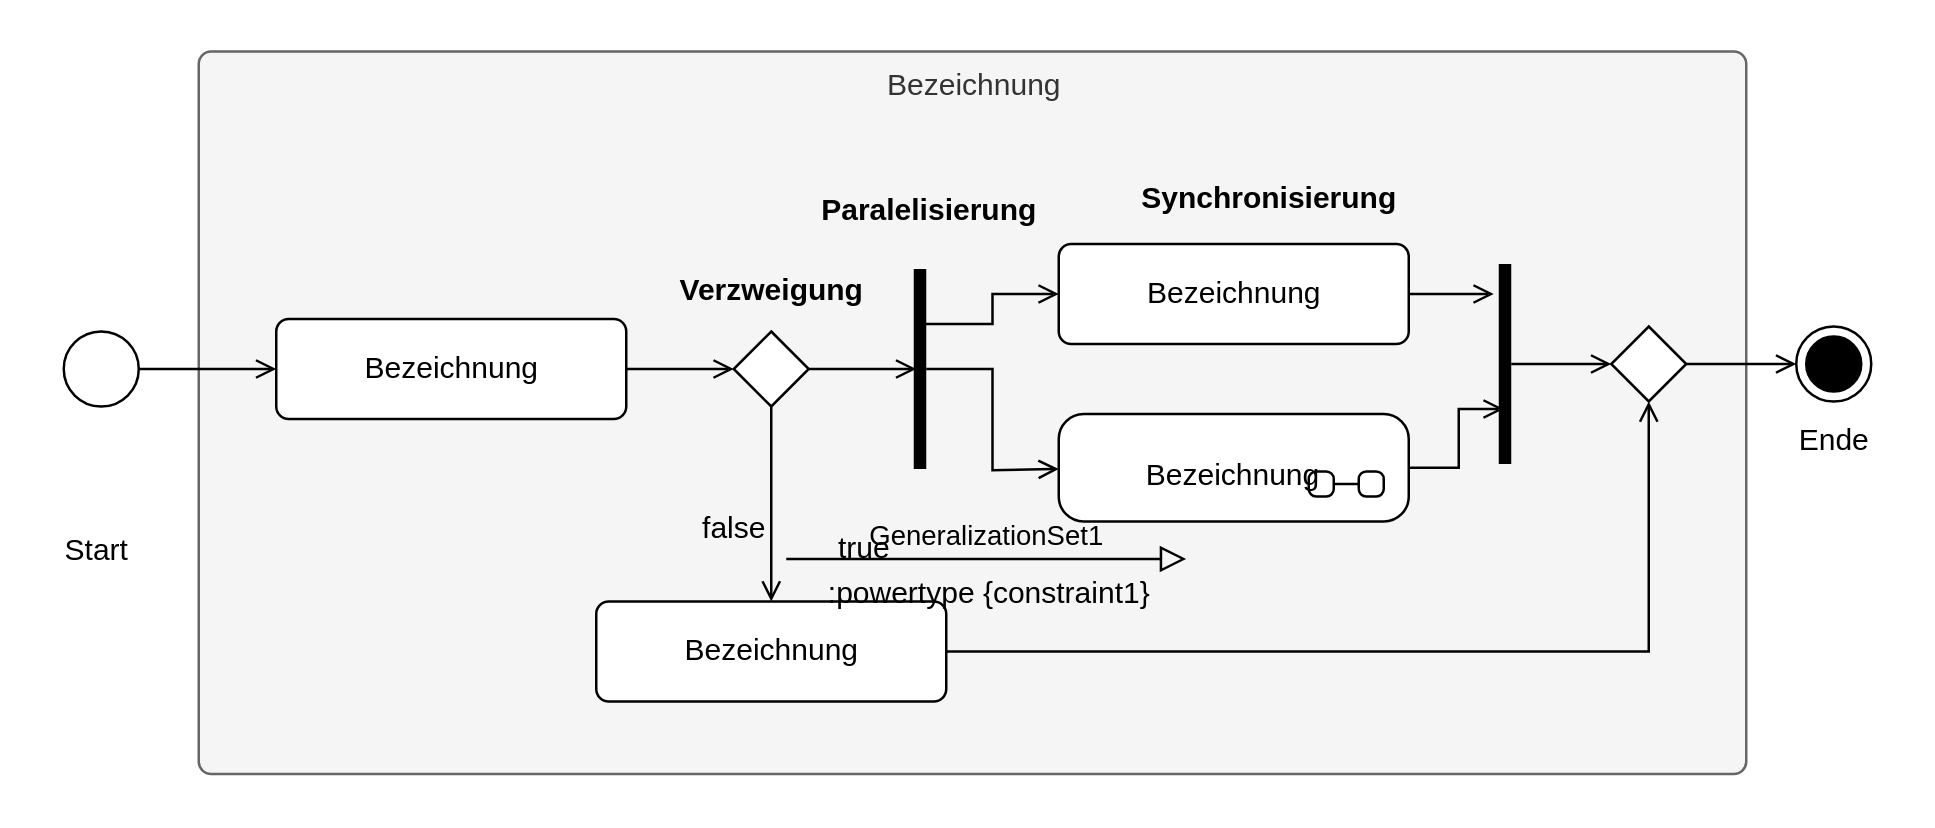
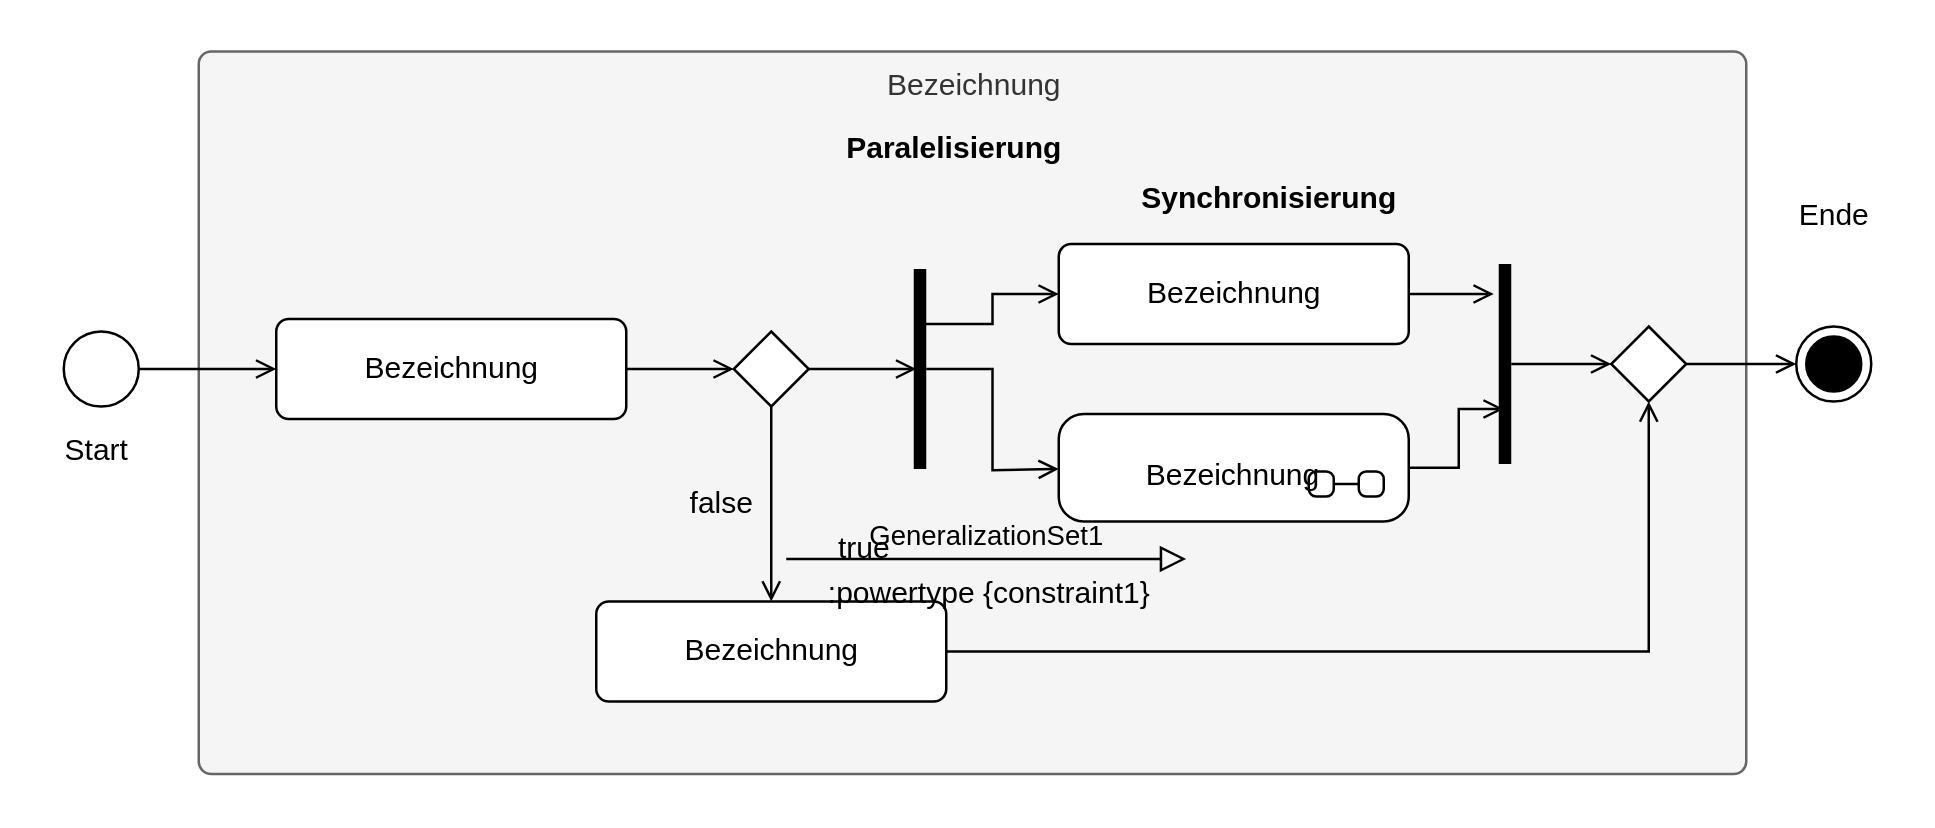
node "Paralelisierung": moved (929, 211) -> (954, 149)
node "Verzweigung": removed
node "Ende": moved (1834, 441) -> (1834, 216)
node "false": moved (733, 529) -> (720, 504)
node "Start": moved (95, 551) -> (95, 451)
